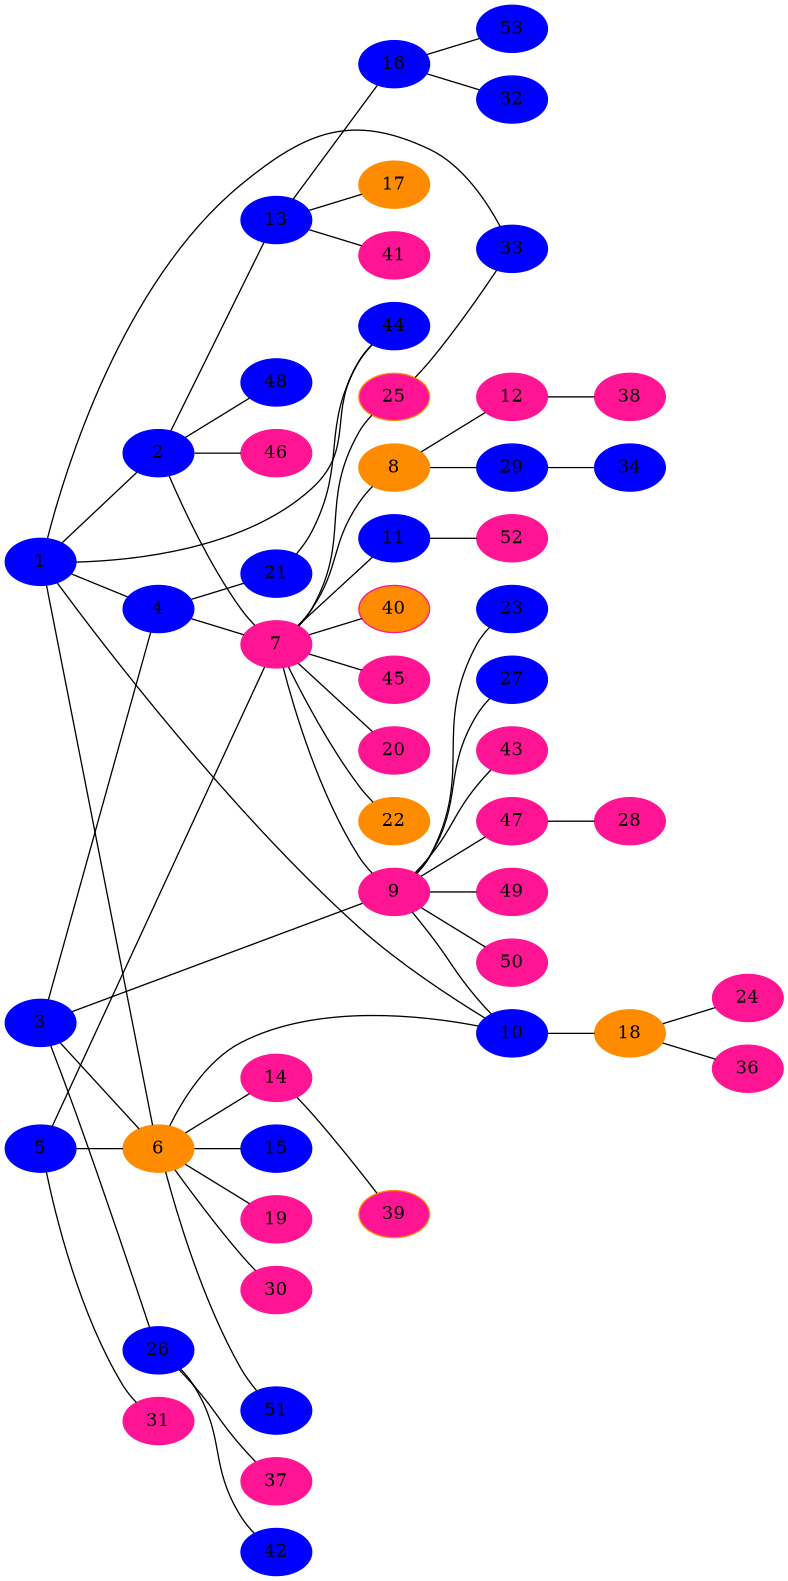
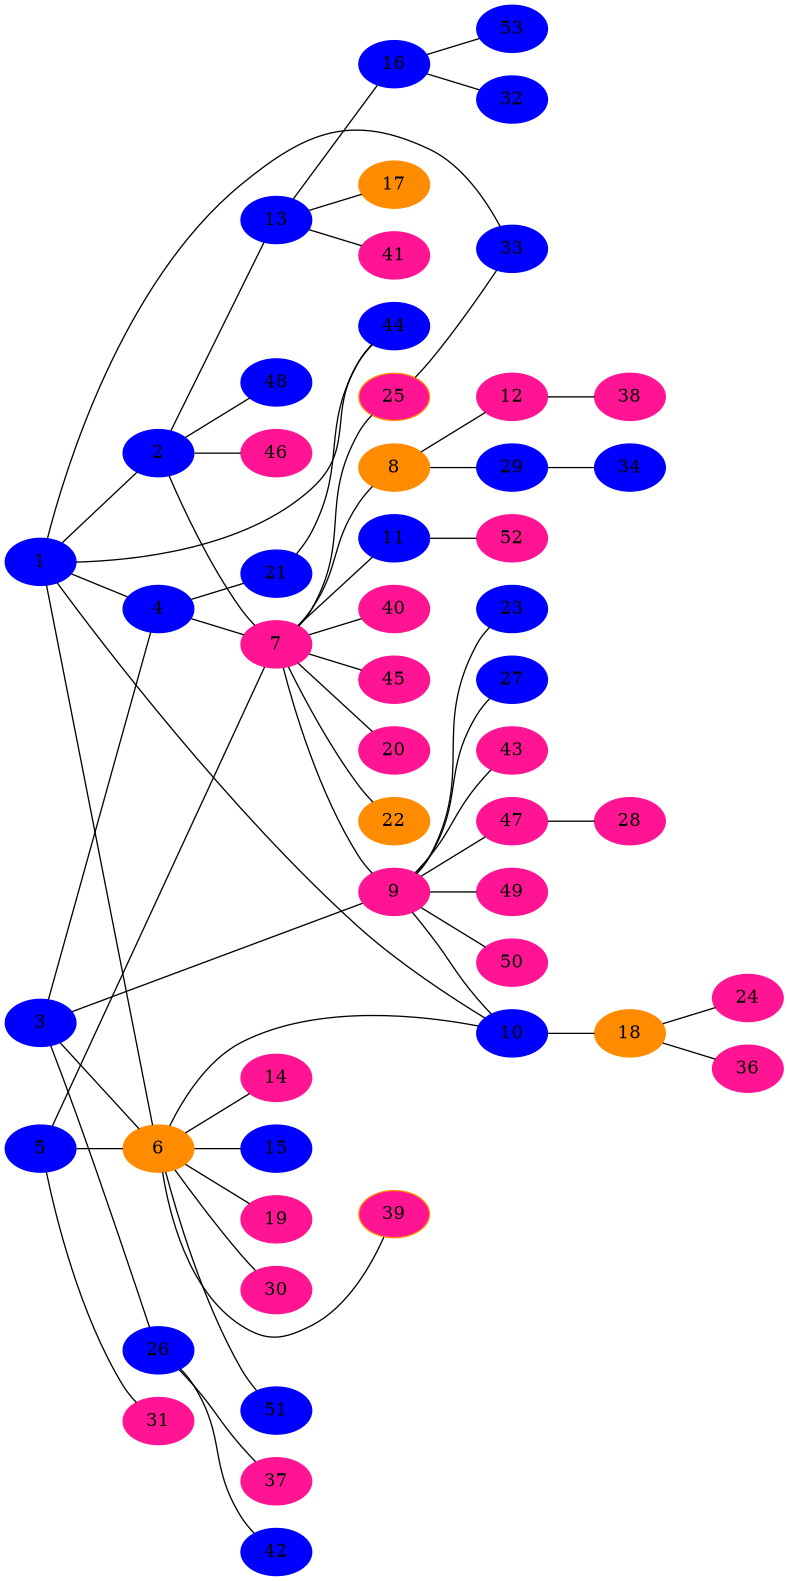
node "40": fillcolor darkorange -> deeppink
edge "14" -- "39": now "6" -- "39"
